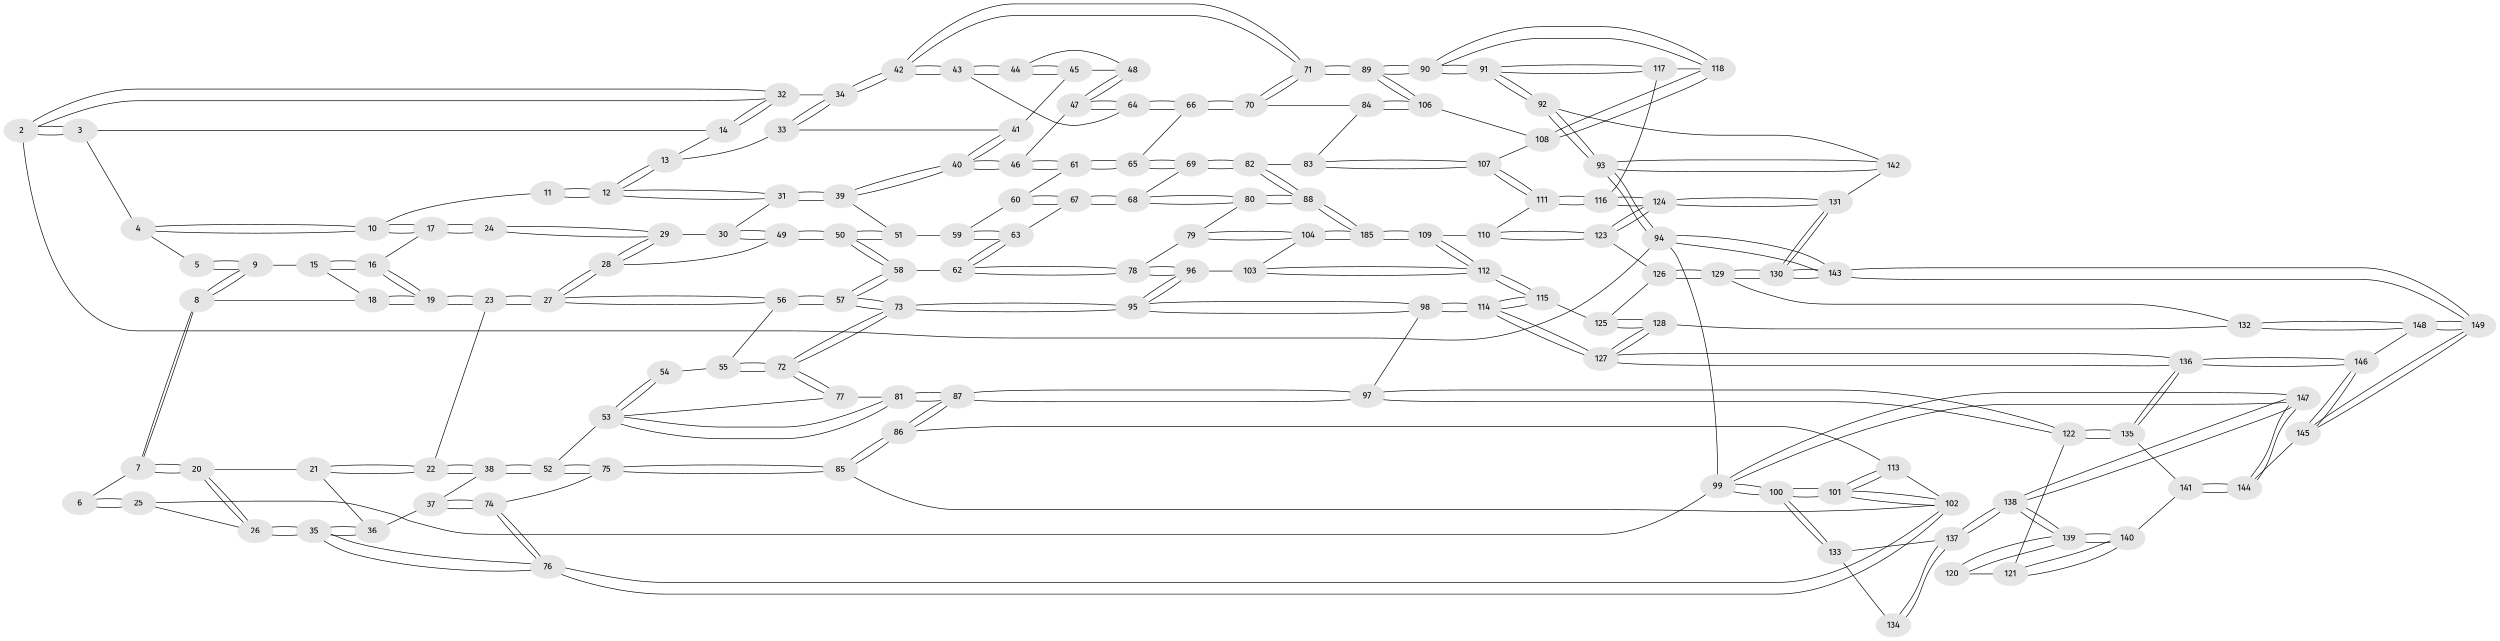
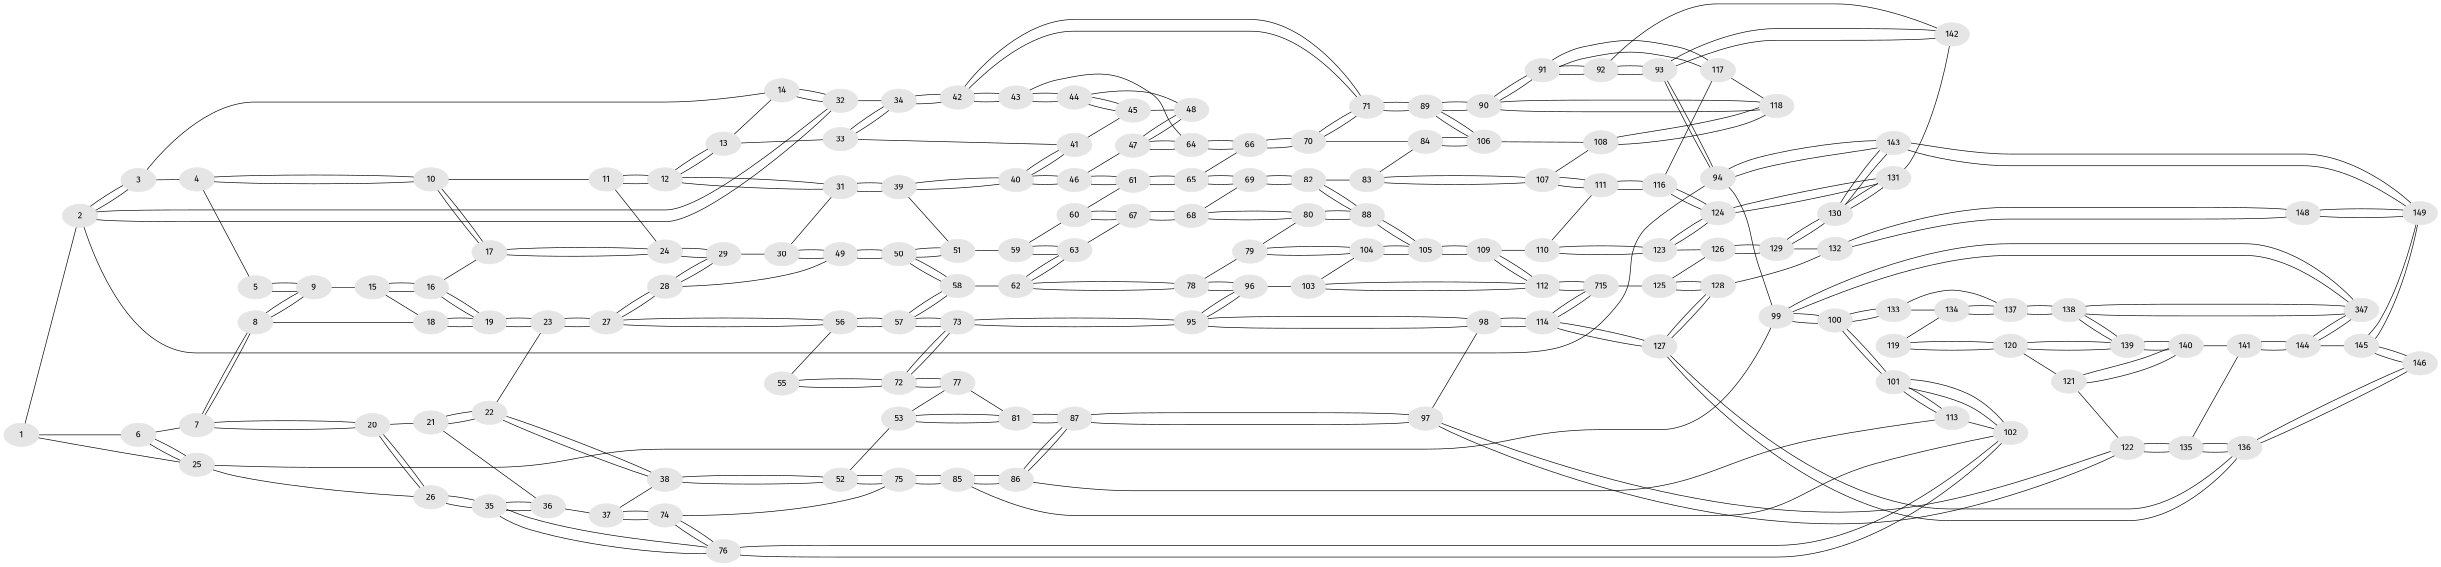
edge "11" -- "24": added
node "185": label "185" -> "105"
node "115": label "115" -> "715"
edge "148" -- "146": removed
node "119": added
node "54": removed
node "147": label "147" -> "347"
node "1": added
